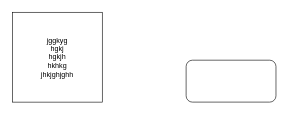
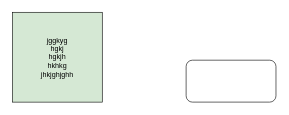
node "jggkyg hgkj hgkjh hkhkg jhkjghjghh": fillcolor #ffffff -> #d5e8d4
